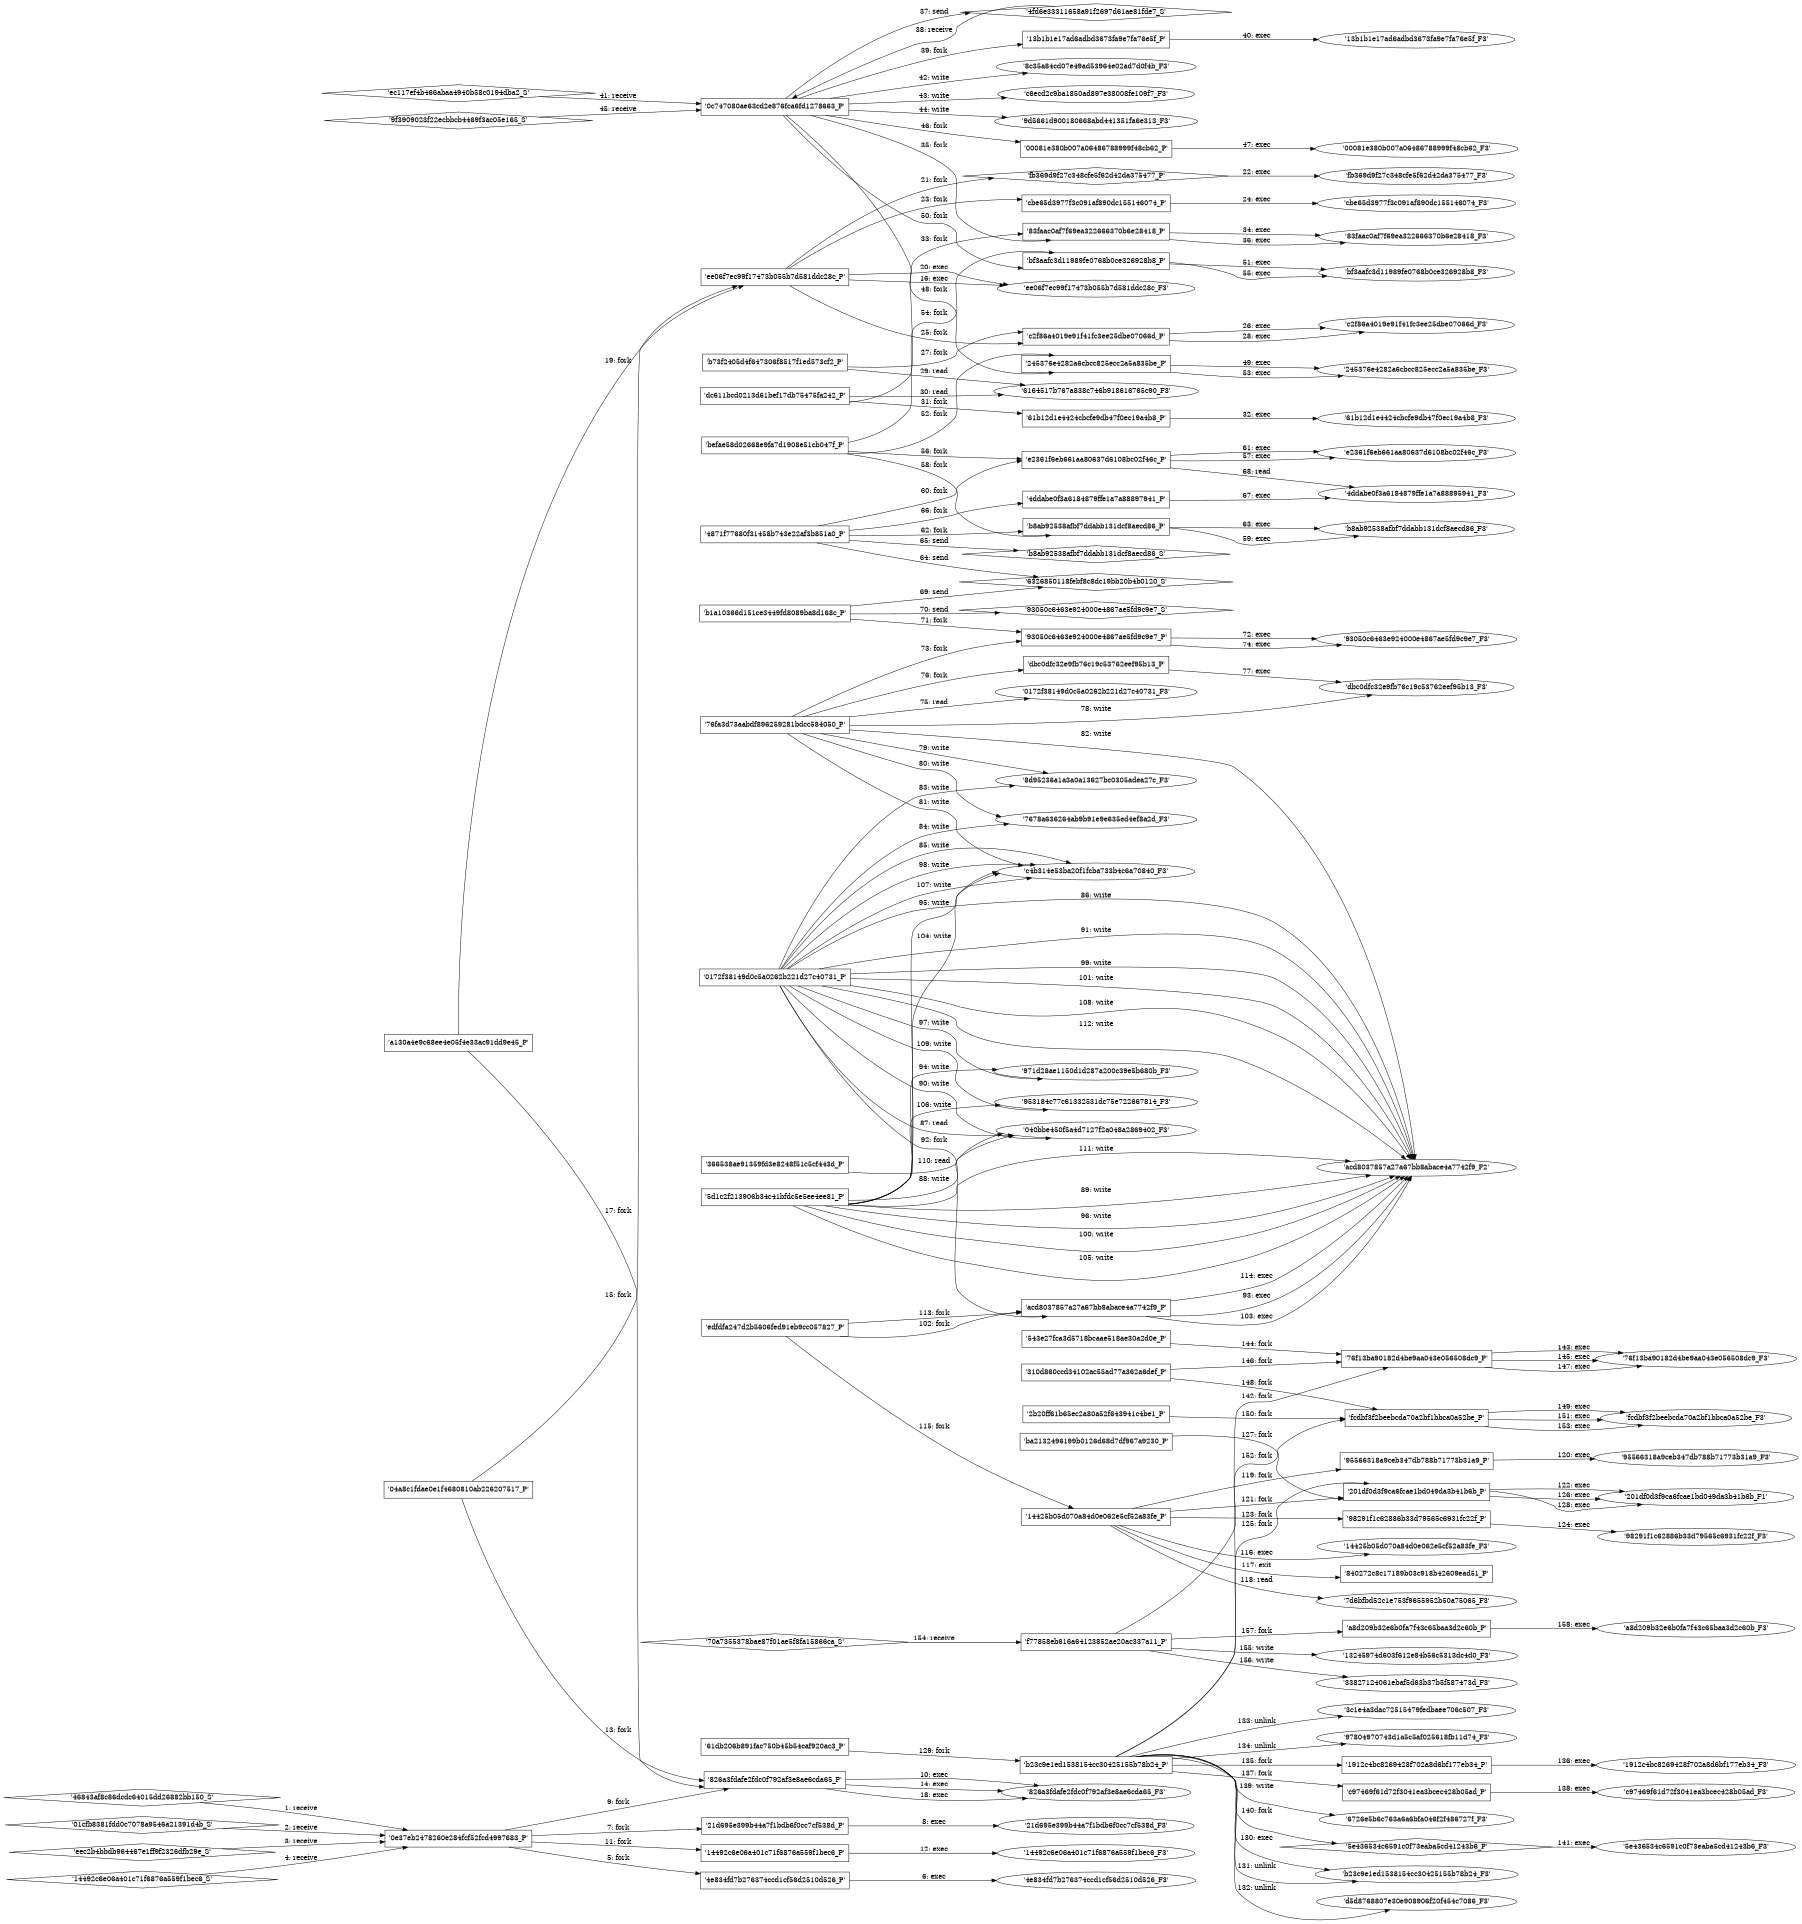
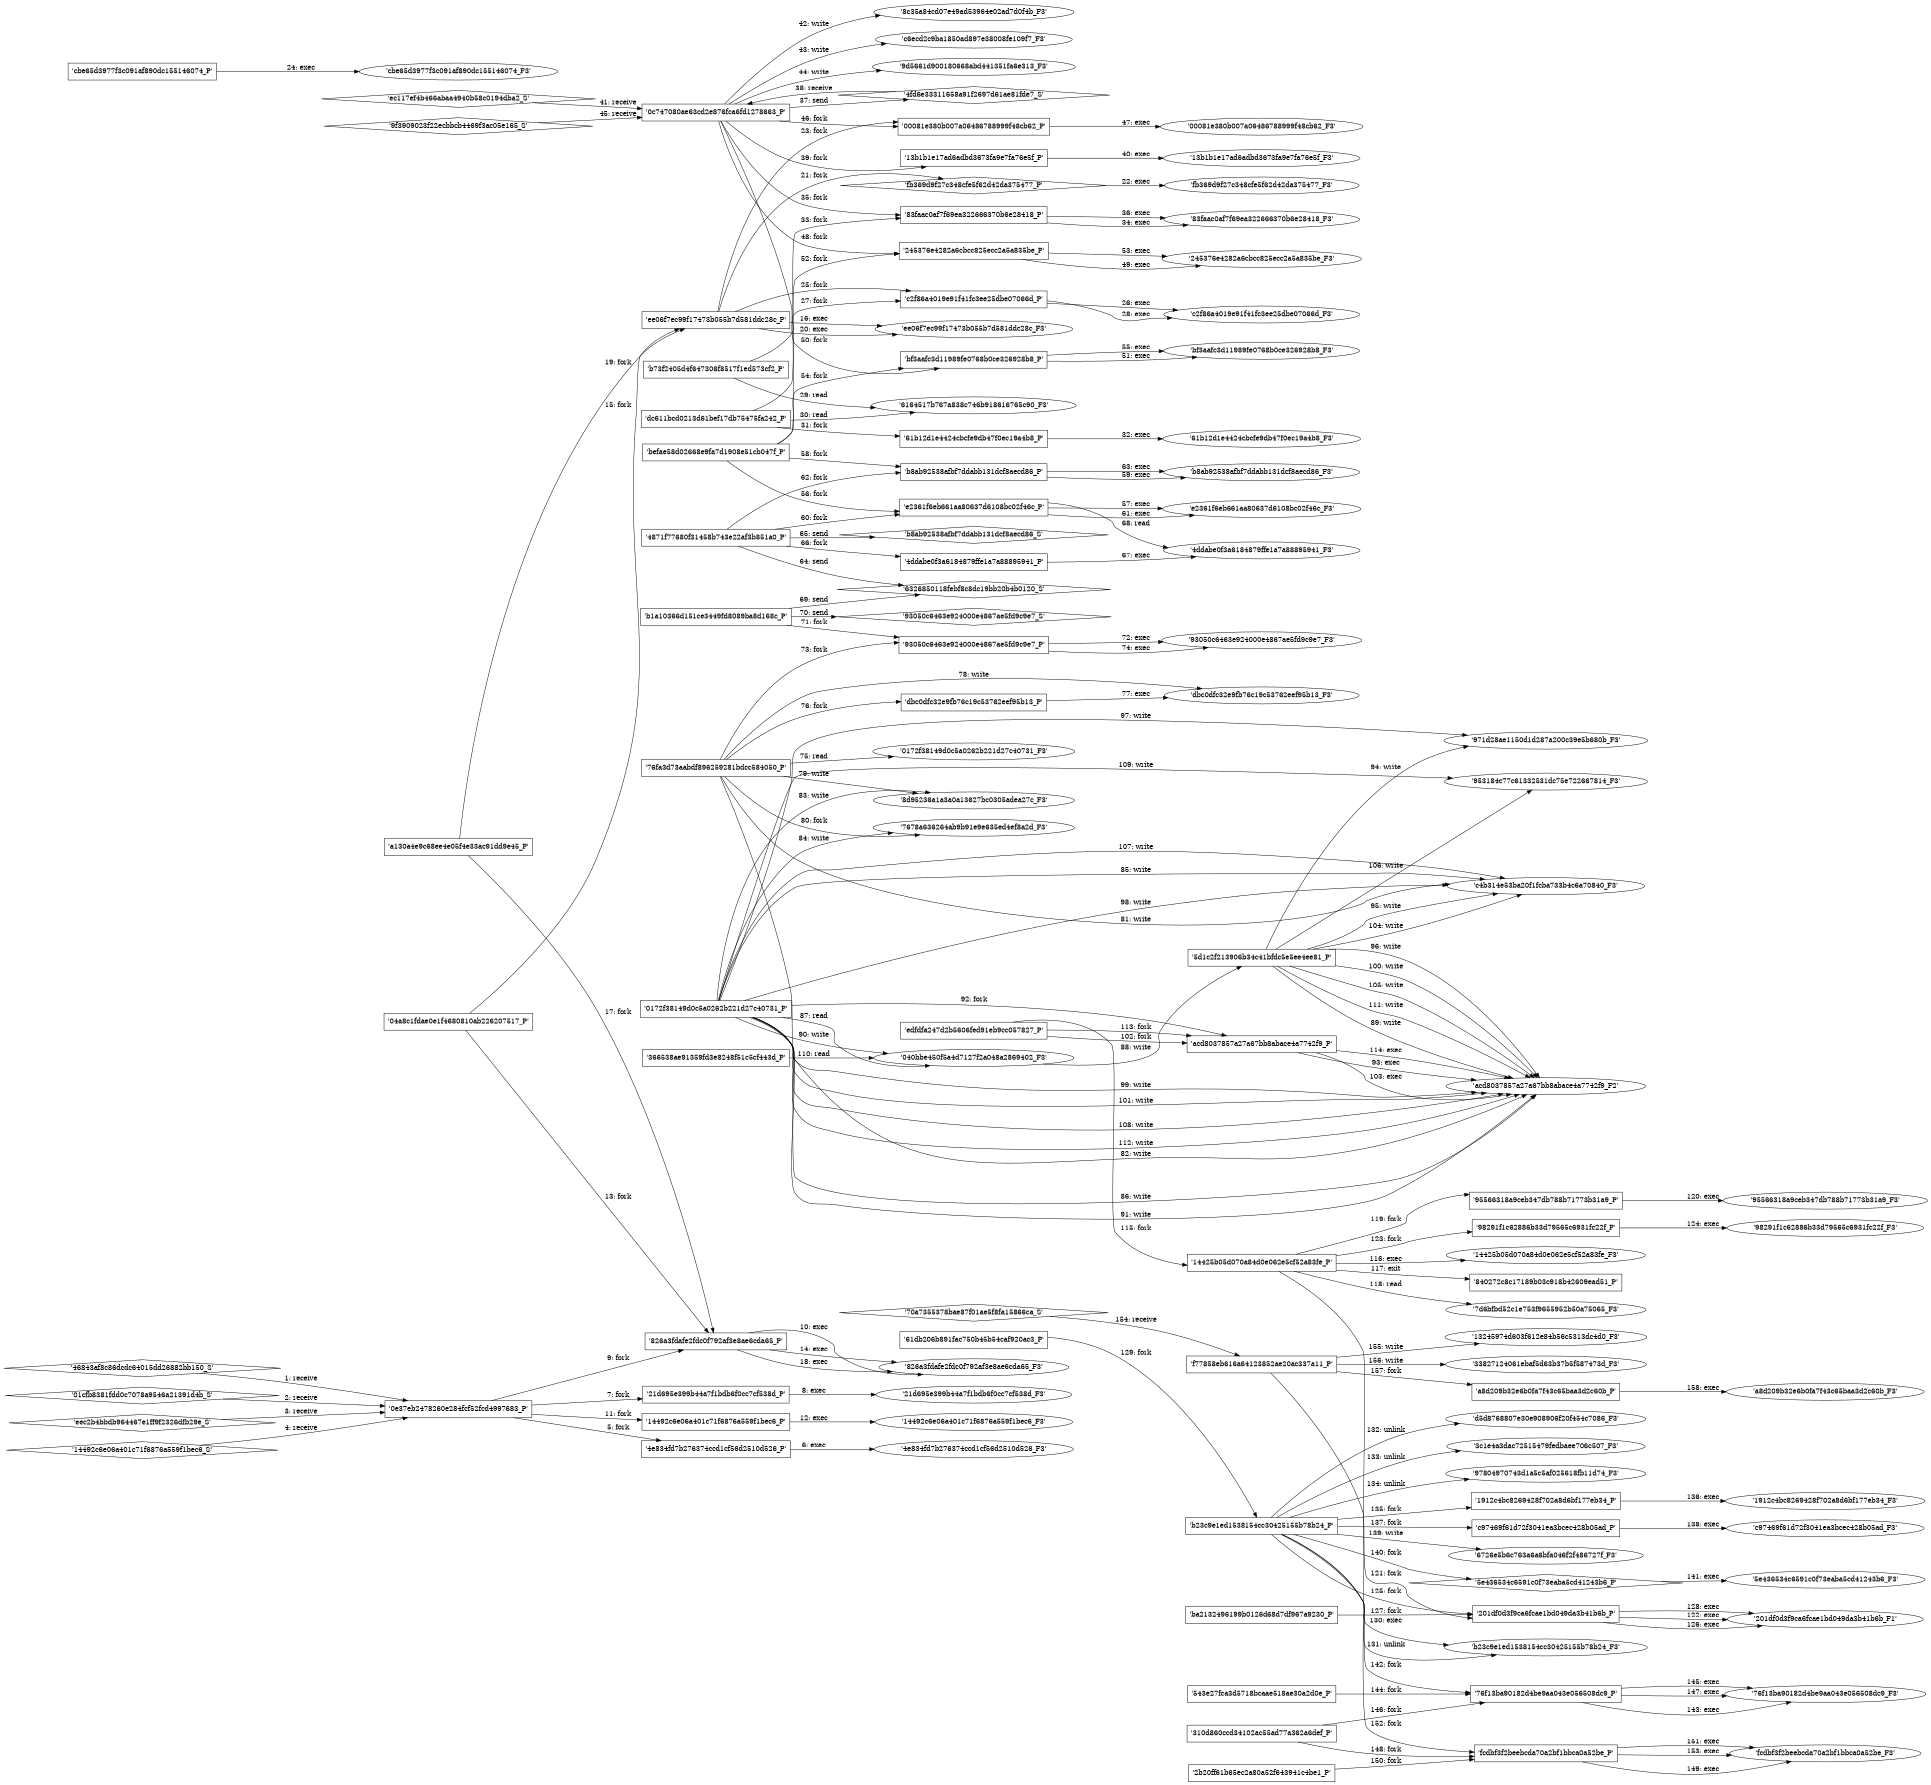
edge "'ee06f7ec99f17473b055b7d581ddc28c_P'" -> "'cbe65d3977f3c091af890dc155146074_P'": now "'ee06f7ec99f17473b055b7d581ddc28c_P'" -> "'00081e380b007a06486788999f48cb62_P'"
node "'4ddabe0f3a6184879ffe1a7a88897941_P'": label "'4ddabe0f3a6184879ffe1a7a88897941_P'" -> "'4ddabe0f3a6184879ffe1a7a88895941_P'"
edge "'76fa3d73aabdf896259281bdcc584050_P'" -> "'7678a636264ab9b91e9e635ed4ef8a2d_F3'": label "80: write" -> "80: fork"
edge "'5d1c2f213906b34c41bfdc5e5ee4ee81_P'" -> "'040bbe450f5a4d7127f2a048a2869402_F3'": reversed
